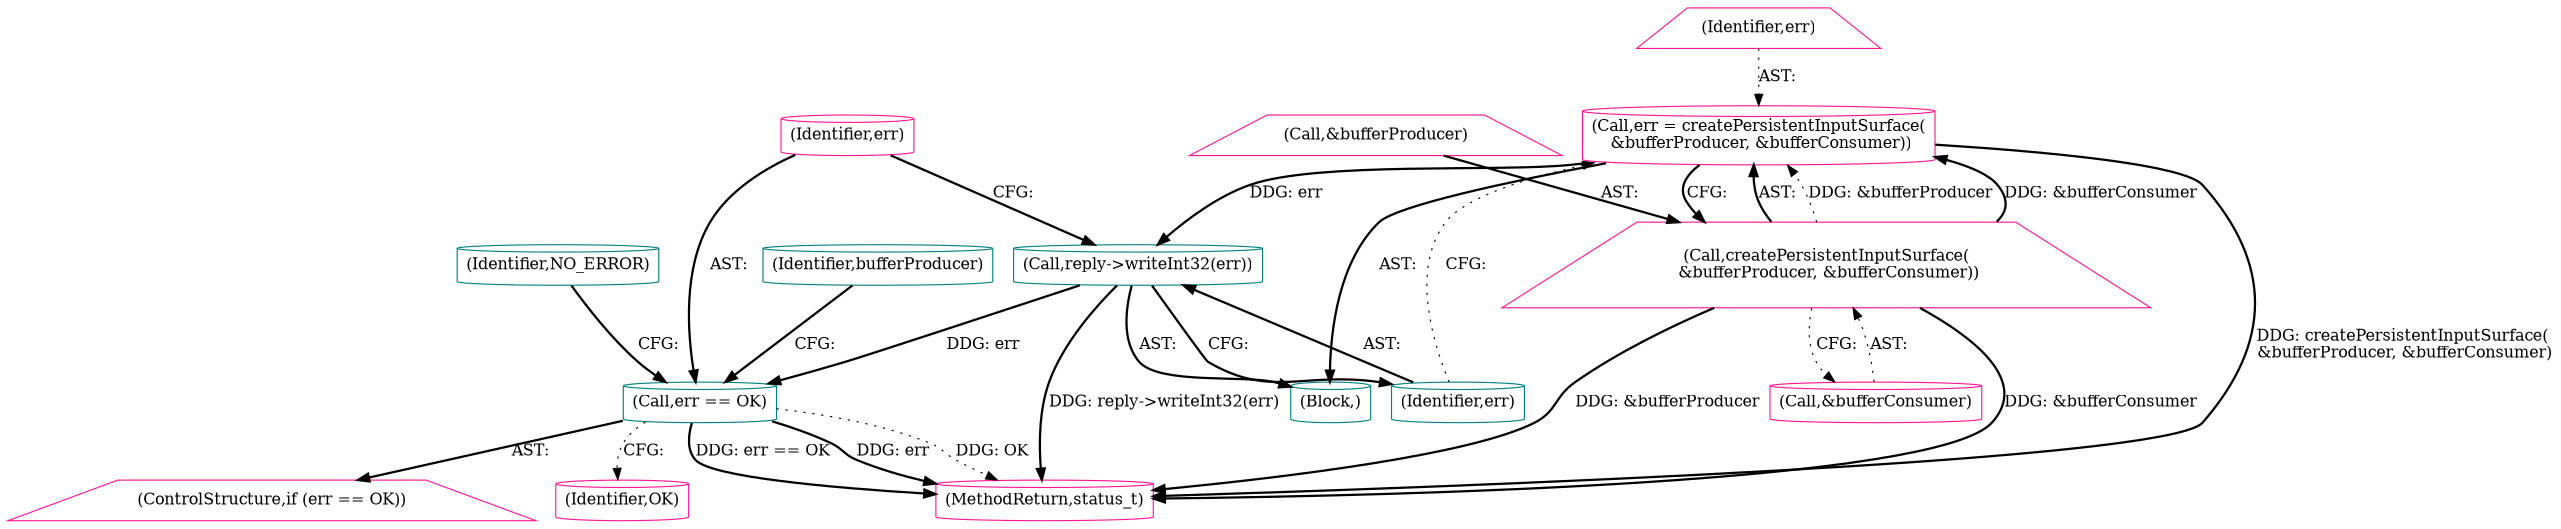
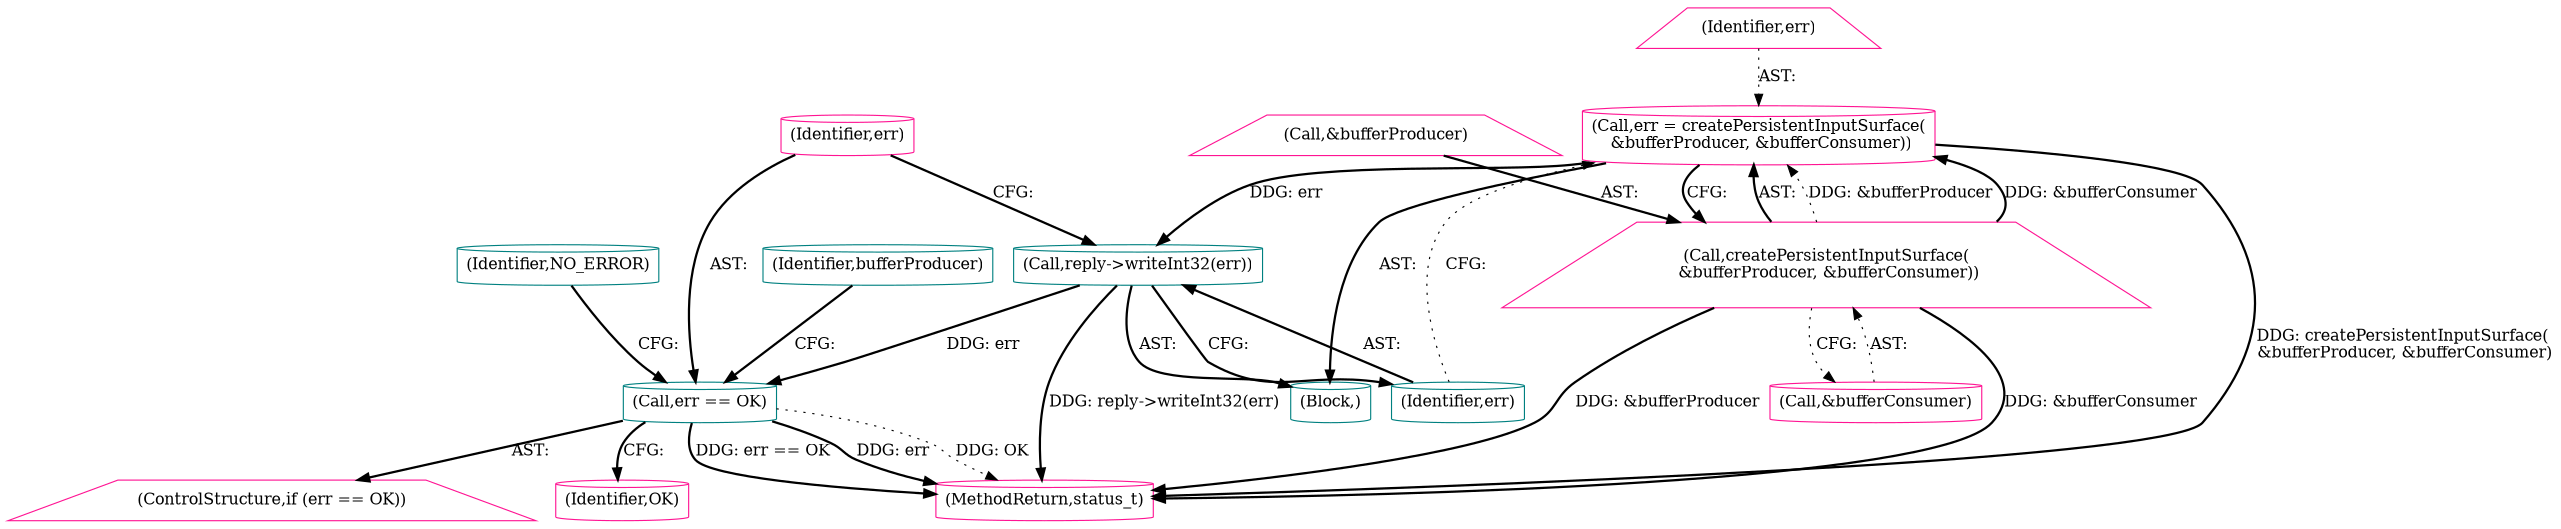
edge "(Call,err == OK)" -> "(Identifier,OK)": style dotted -> bold
